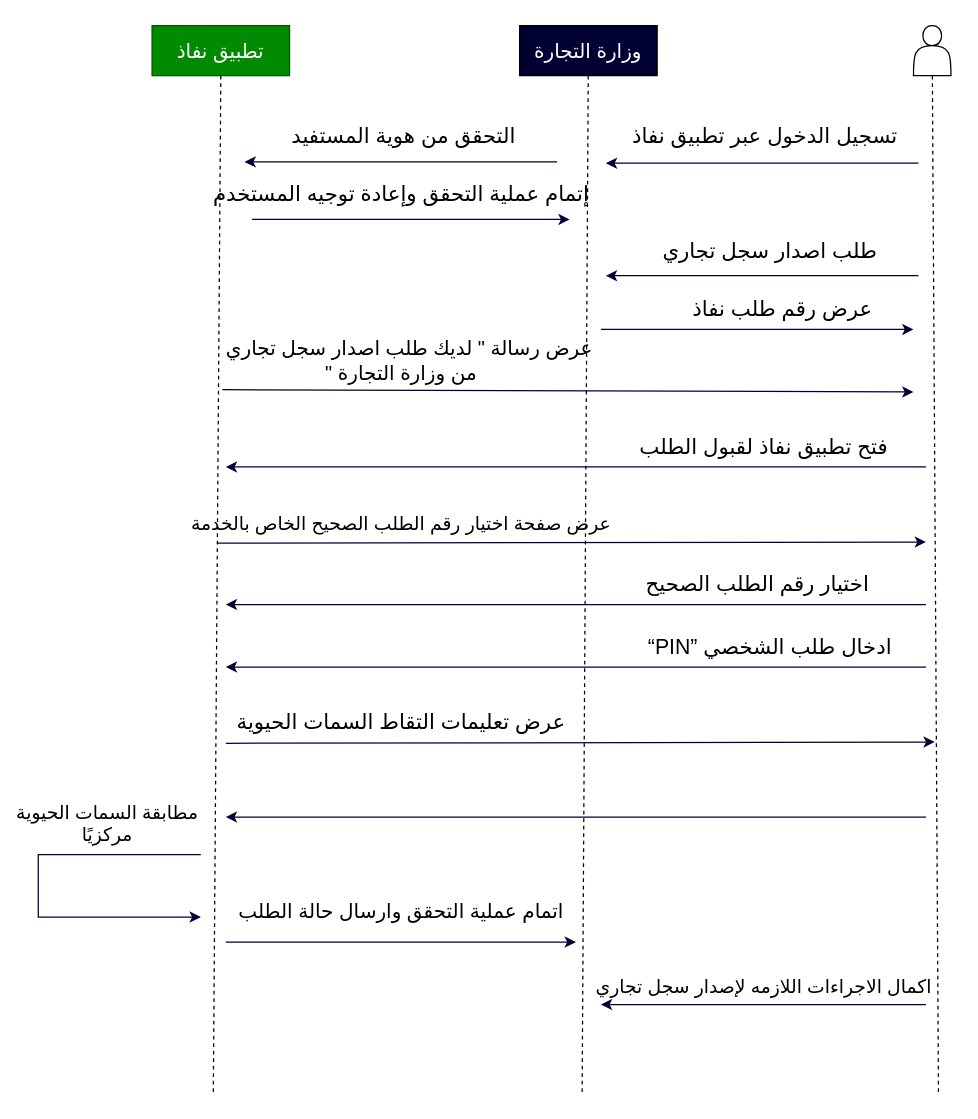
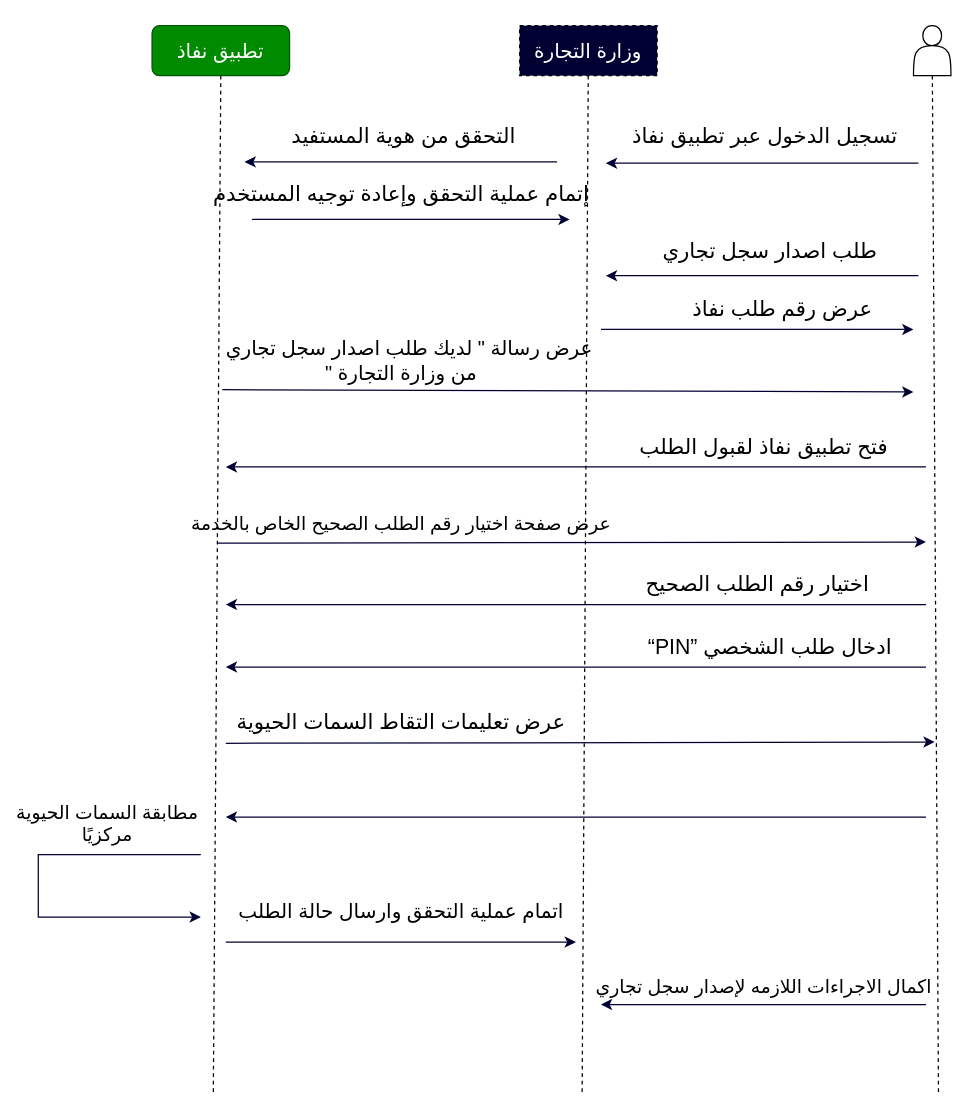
node "تطبيق نفاذ": shape rectangle -> rounded rectangle
node "وزارة التجارة": style solid -> dashed
